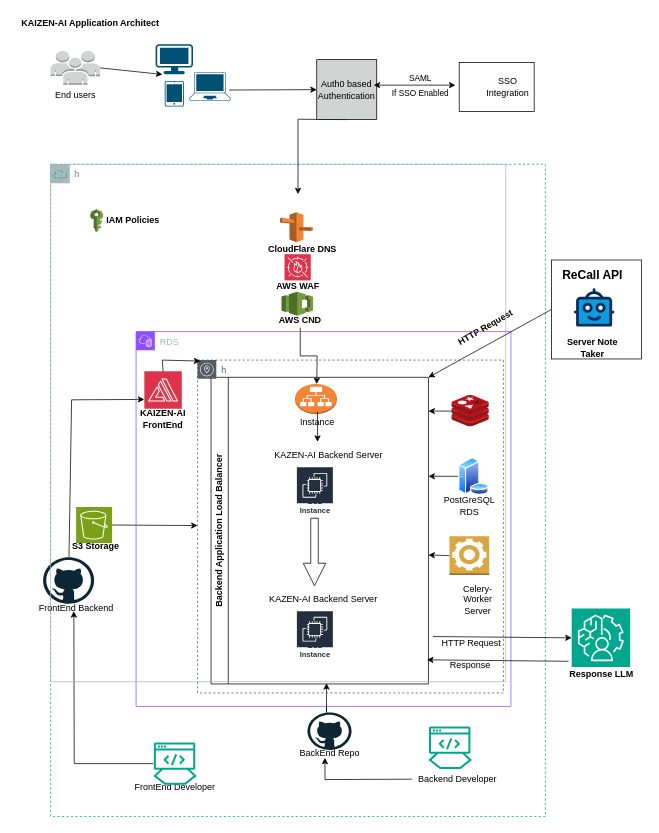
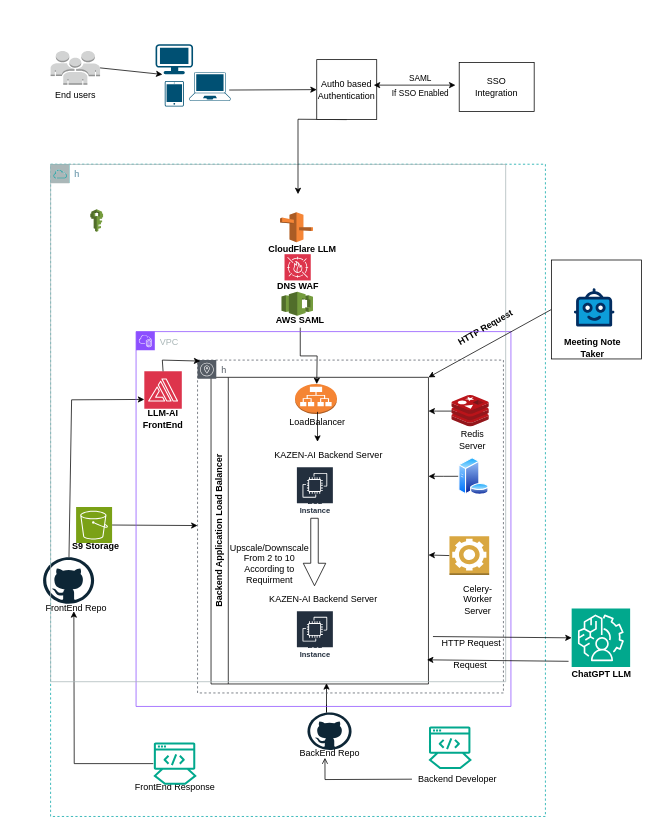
node "KAIZEN-AI Application Architect": removed
node "SSO Integration": moved (508, 87) -> (497, 87)
node "Auth0 based Authentication": fillcolor #d2d3d3 -> #ffffff
node "IAM Policies": removed
node "CloudFlare DNS": label "CloudFlare DNS" -> "CloudFlare LLM"
node "ReCall API": removed
node "AWS WAF": label "AWS WAF" -> "DNS WAF"
node "AWS CND": label "AWS CND" -> "AWS SAML"
node "RDS": label "RDS" -> "VPC"
node "Server Note Taker": label "Server Note Taker" -> "Meeting Note Taker"
node "KAIZEN-AI FrontEnd": label "KAIZEN-AI FrontEnd" -> "LLM-AI FrontEnd"
node "Instance": label "Instance" -> "LoadBalancer"
node "Redis Server": added
node "PostGreSQL RDS": removed
node "S3 Storage": label "S3 Storage" -> "S9 Storage"
node "Upscale/Downscale From 2 to 10 According to Requirment": added
node "FrontEnd Backend": label "FrontEnd Backend" -> "FrontEnd Repo"
node "Response": label "Response" -> "Request"
node "Response LLM": label "Response LLM" -> "ChatGPT LLM"
edge "Backend Developer" -> "BackEnd Repo": arrowhead classic -> open
node "FrontEnd Developer": label "FrontEnd Developer" -> "FrontEnd Response"
